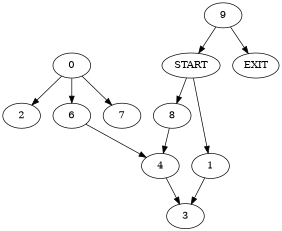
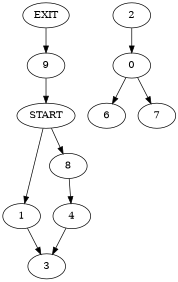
edge "9" -> "EXIT": reversed
edge "0" -> "2": reversed
edge "6" -> "4": removed
